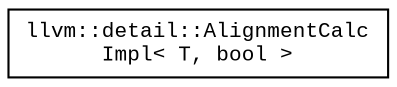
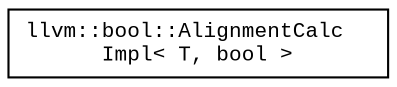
node "llvm::detail::AlignmentCalc Impl< T, bool >": label "llvm::detail::AlignmentCalc Impl< T, bool >" -> "llvm::bool::AlignmentCalc Impl< T, bool >"
